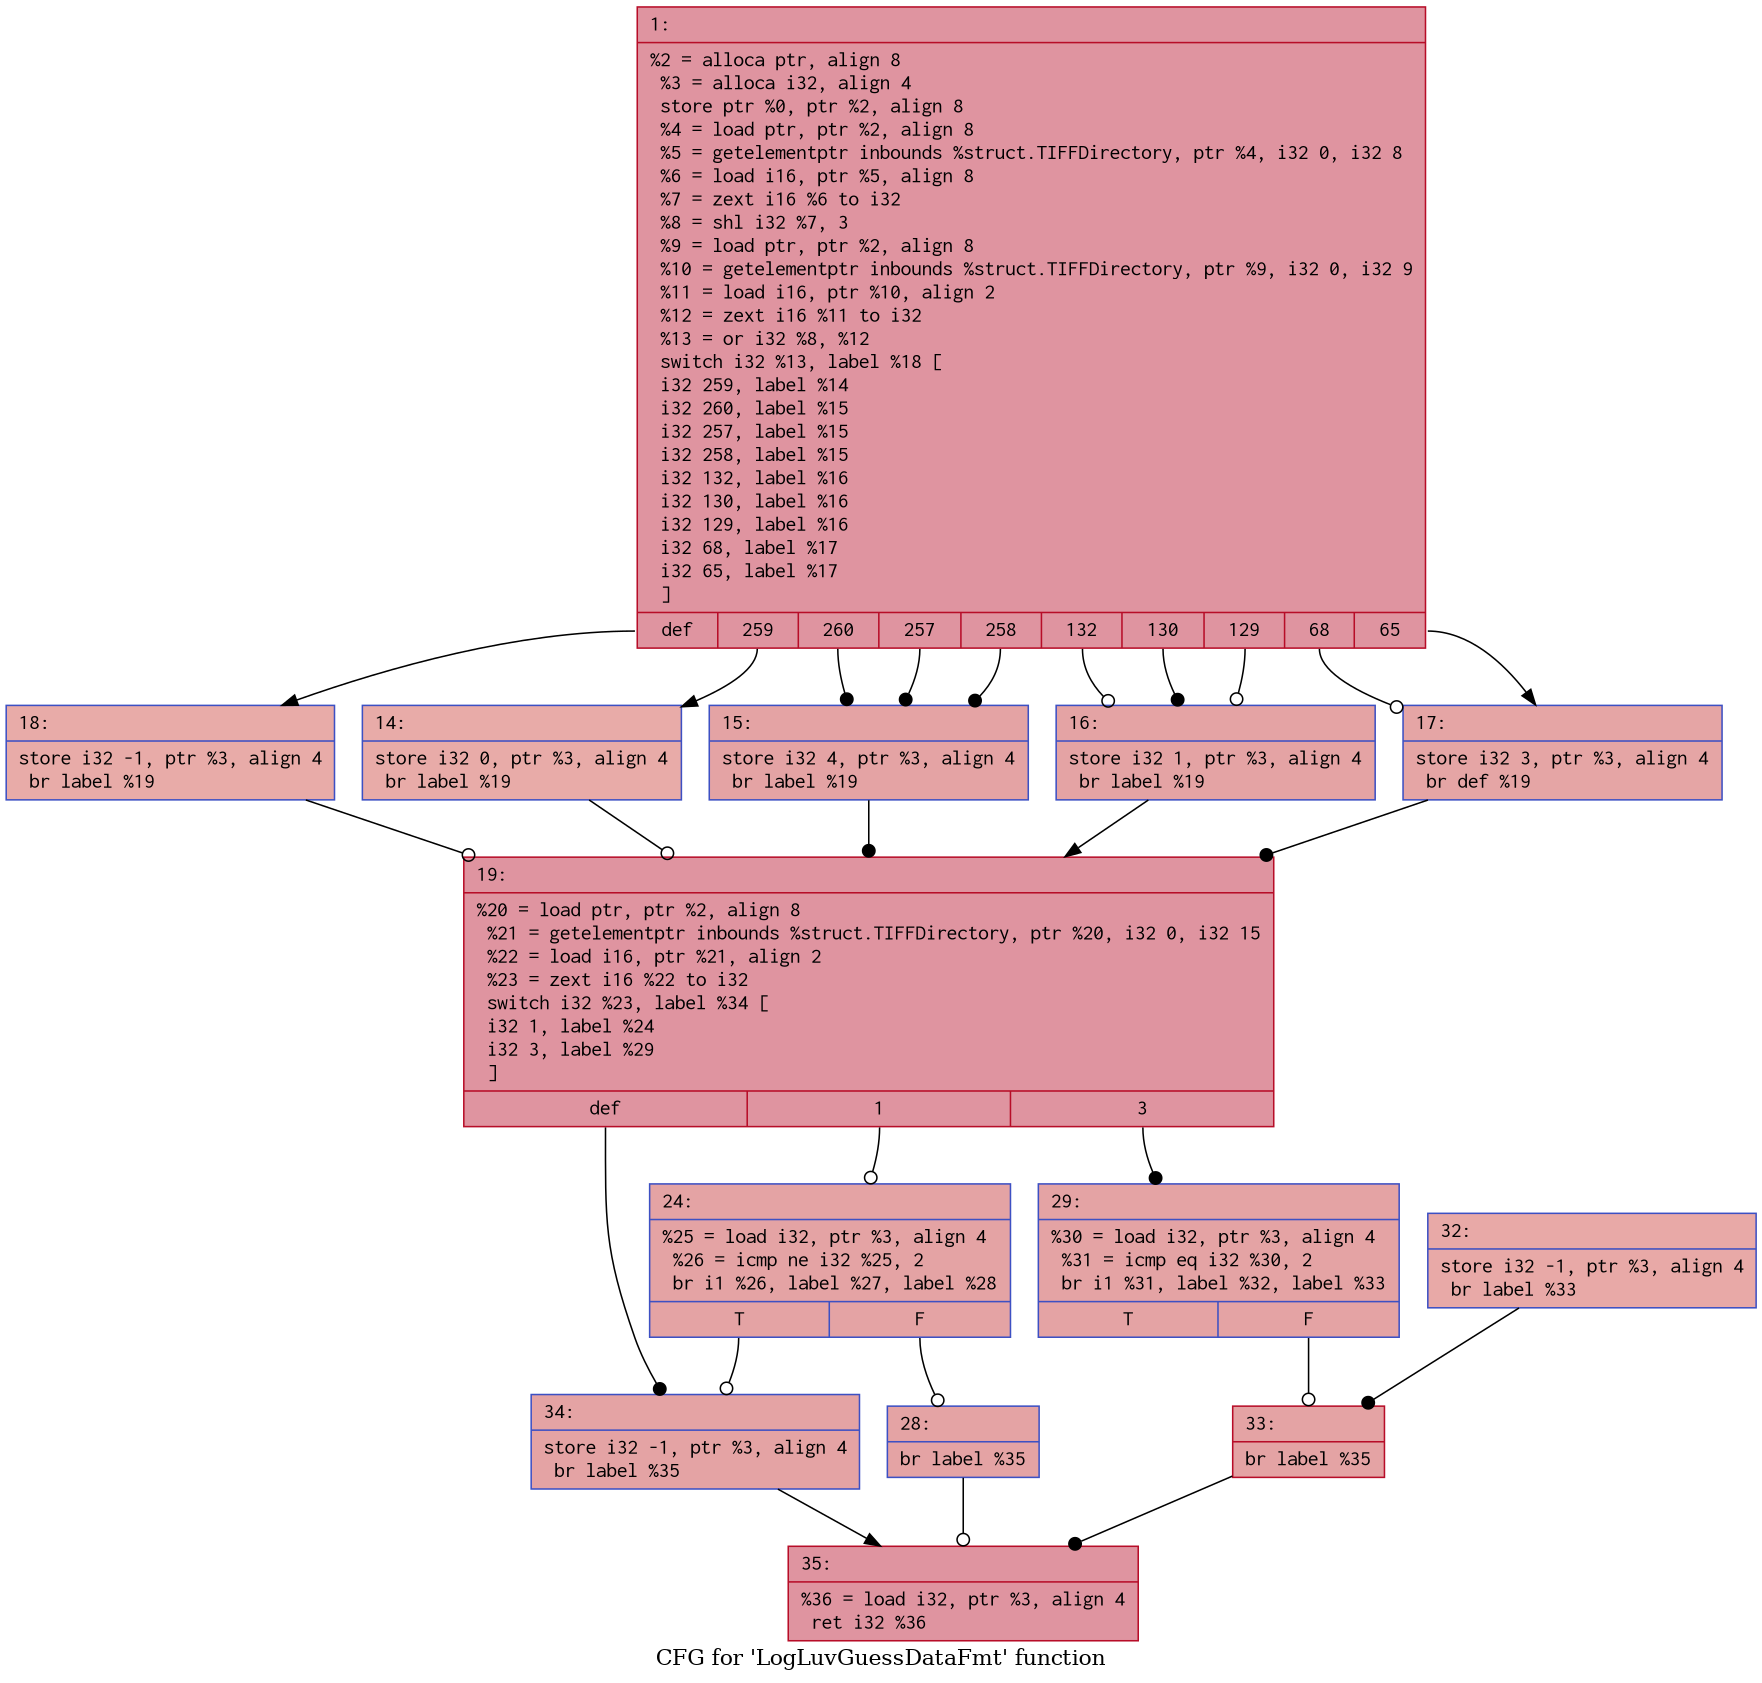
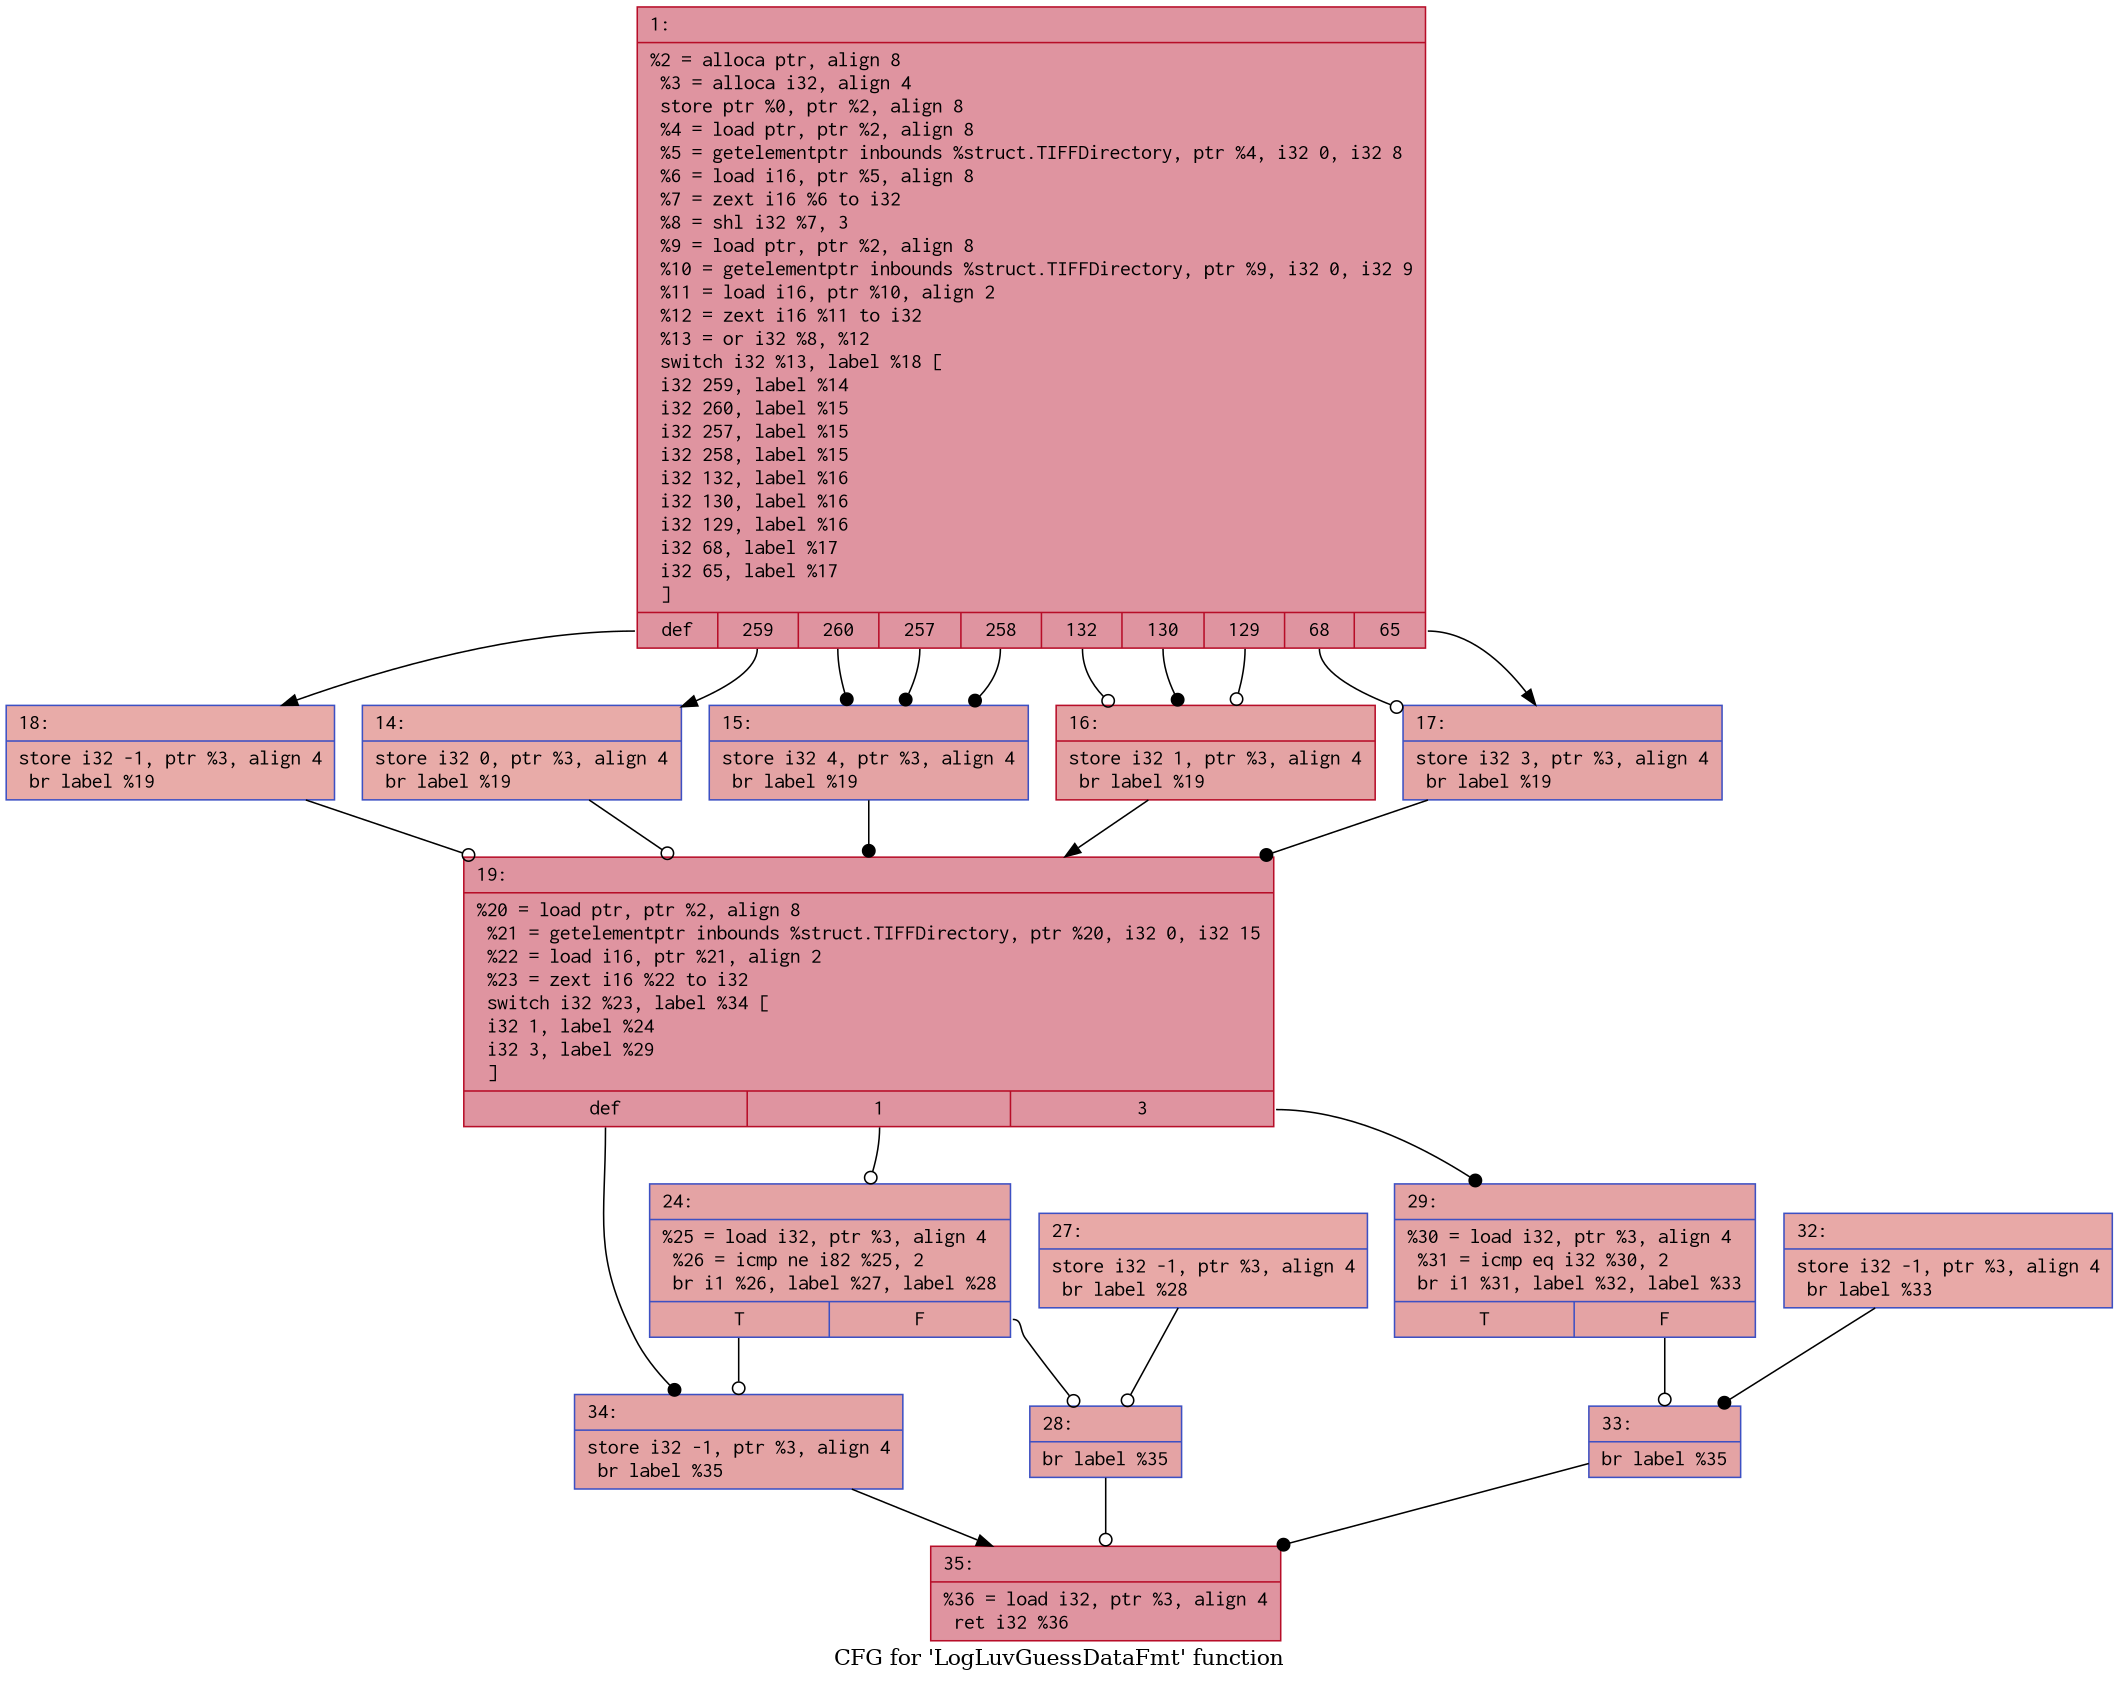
node "16:": color #3d50c3ff -> #b70d28ff
node "17:": text "br def %19" -> "br label %19"
node "24:": text "%26 = icmp ne i32 %25, 2" -> "%26 = icmp ne i82 %25, 2"
node "27:": added
node "33:": color #b70d28ff -> #3d50c3ff
